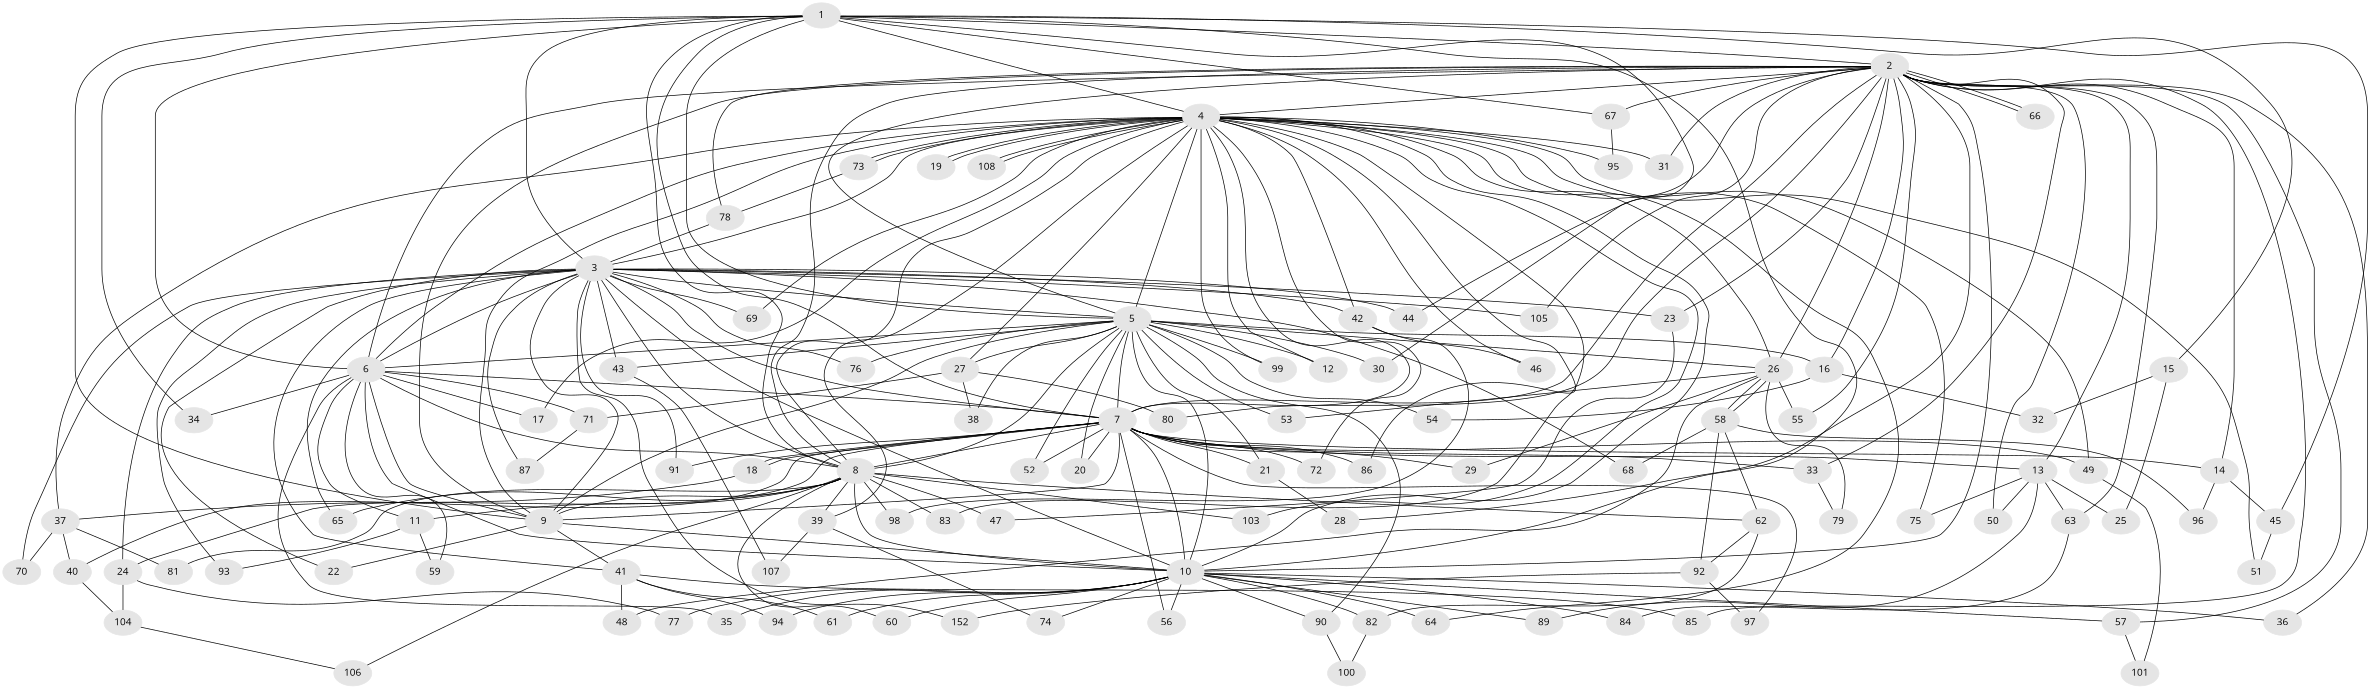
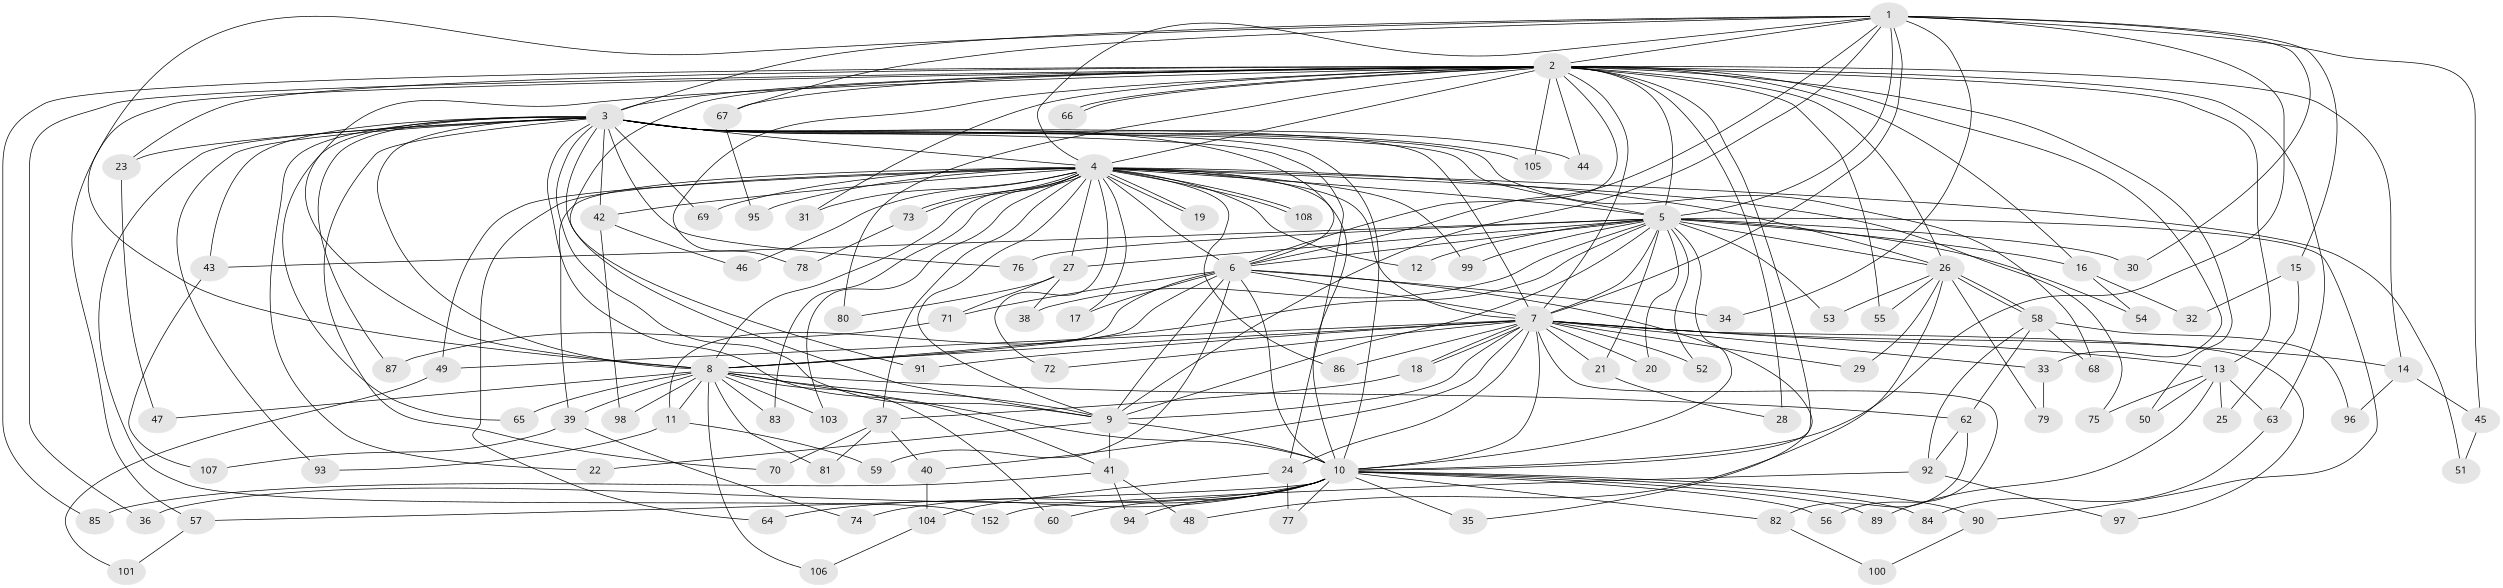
edge "78" -- "3": now "2" -- "3"
node "61": removed
